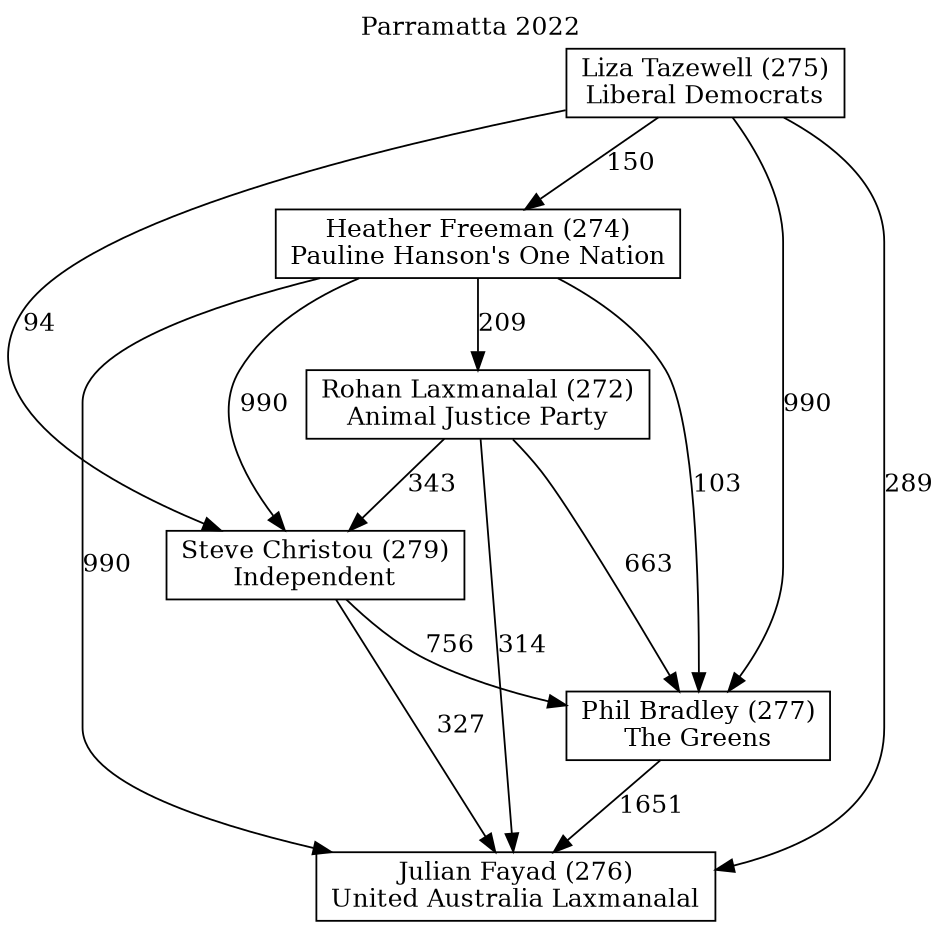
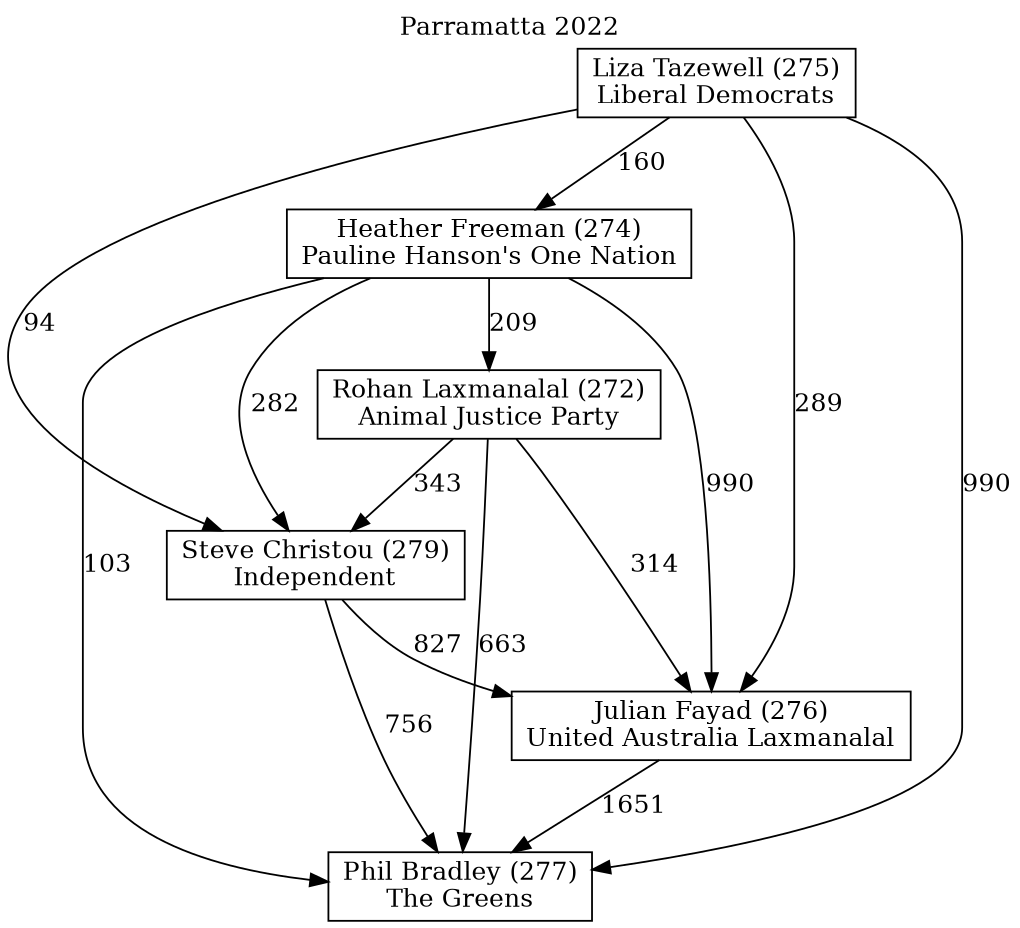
edge "Liza Tazewell (275) Liberal Democrats" -> "Heather Freeman (274) Pauline Hanson's One Nation": label "150" -> "160"
edge "Heather Freeman (274) Pauline Hanson's One Nation" -> "Steve Christou (279) Independent": label "990" -> "282"
edge "Steve Christou (279) Independent" -> "Julian Fayad (276) United Australia Laxmanalal": label "327" -> "827"
edge "Phil Bradley (277) The Greens" -> "Julian Fayad (276) United Australia Laxmanalal": reversed
